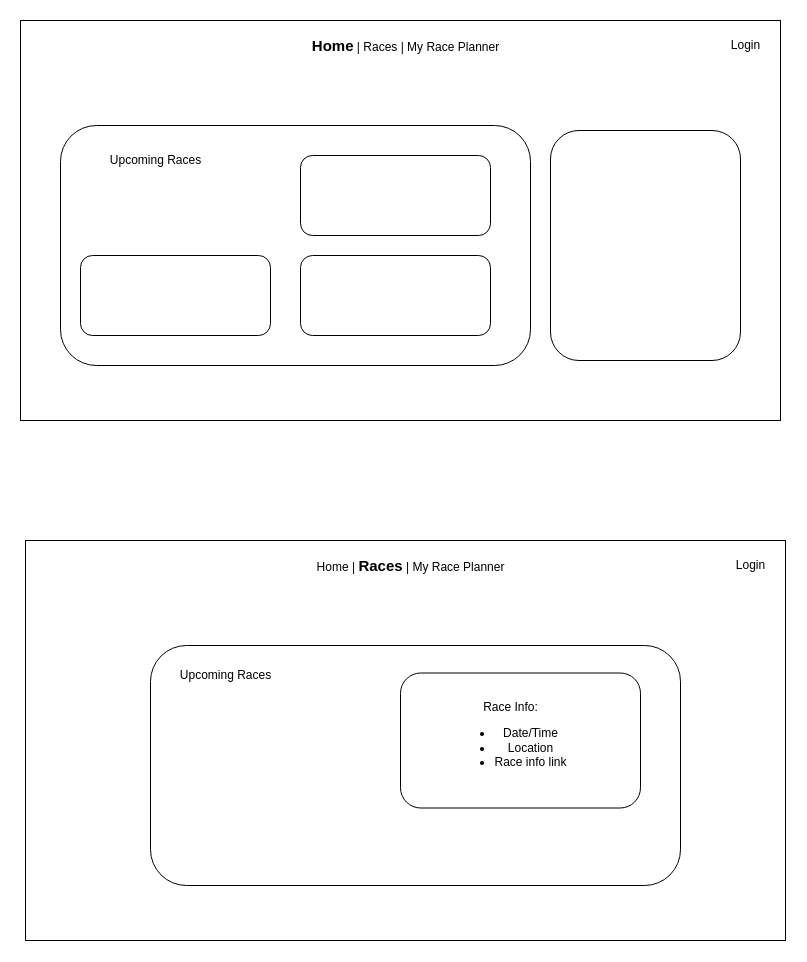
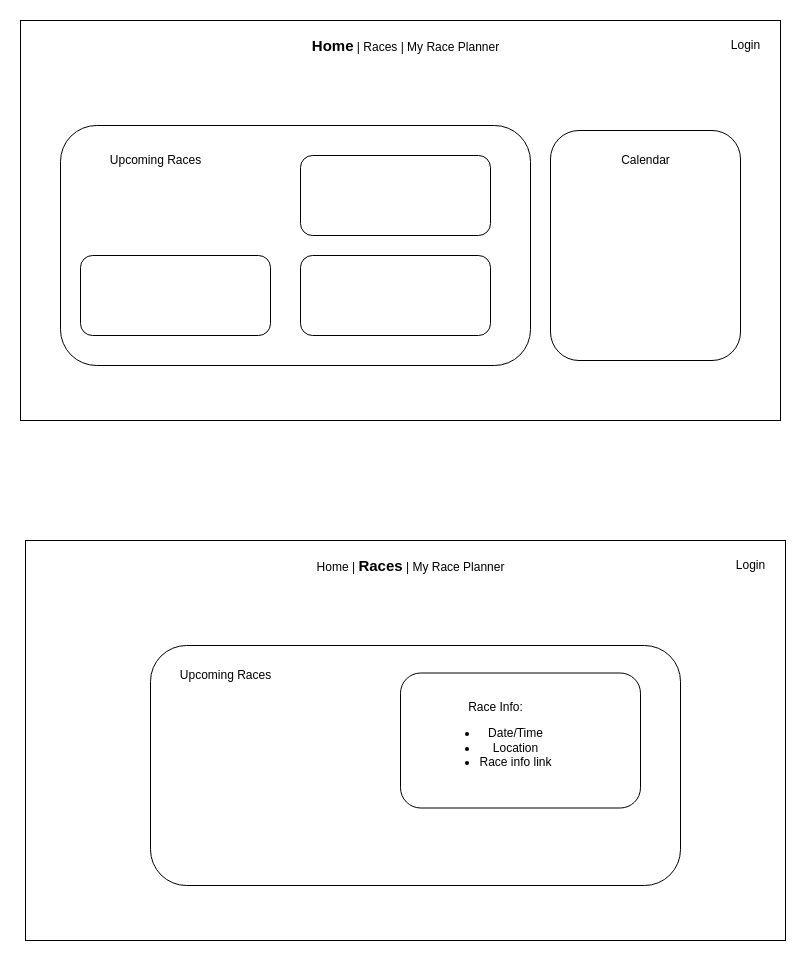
node "Calendar": added
node "Race Info: Date/Time Location Race info link": moved (511, 741) -> (496, 741)
